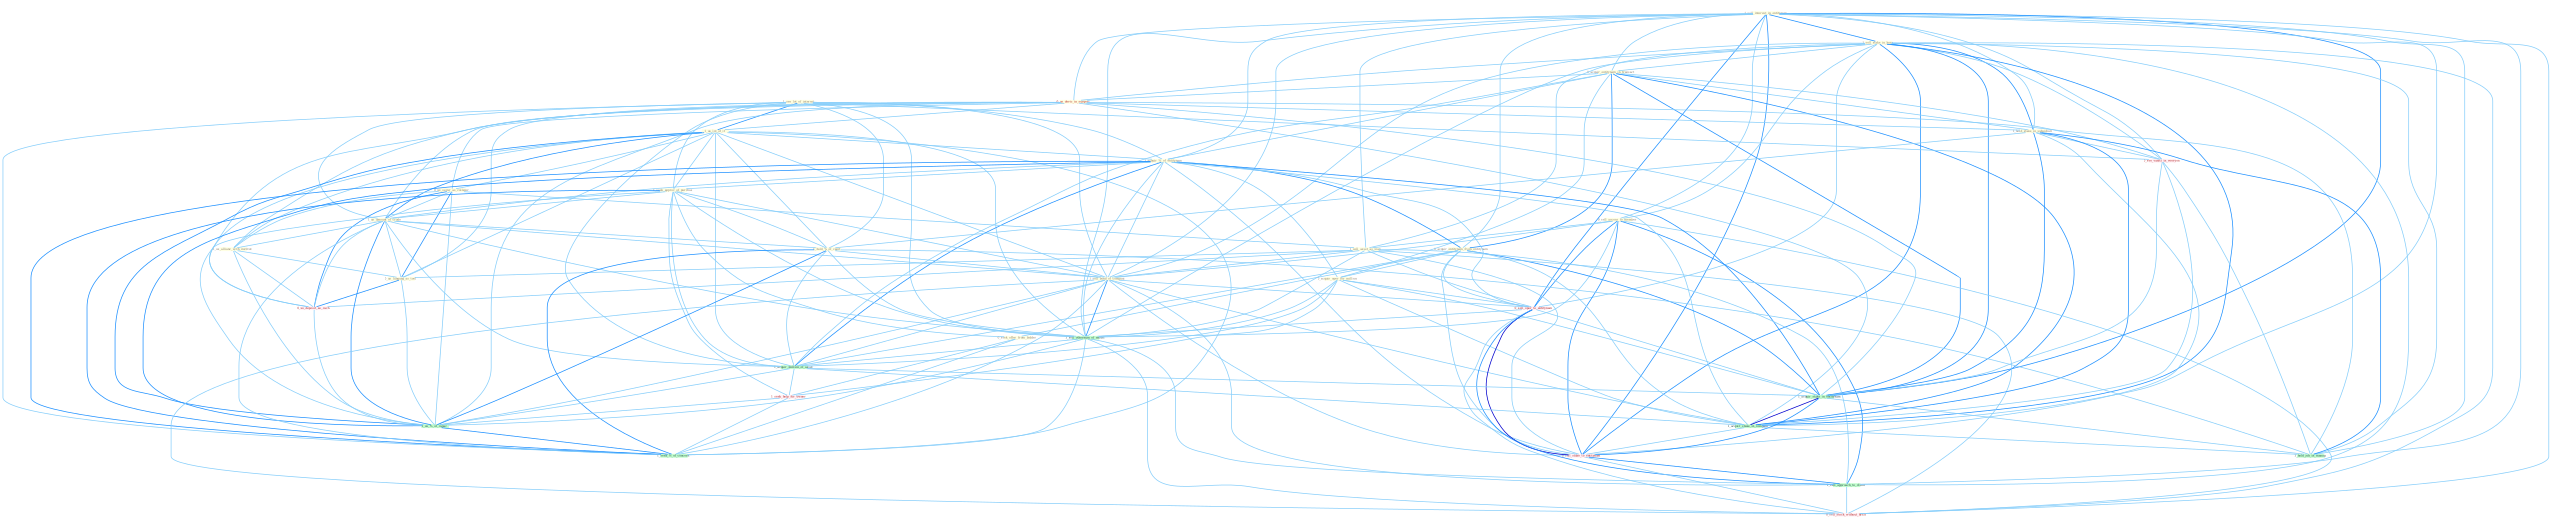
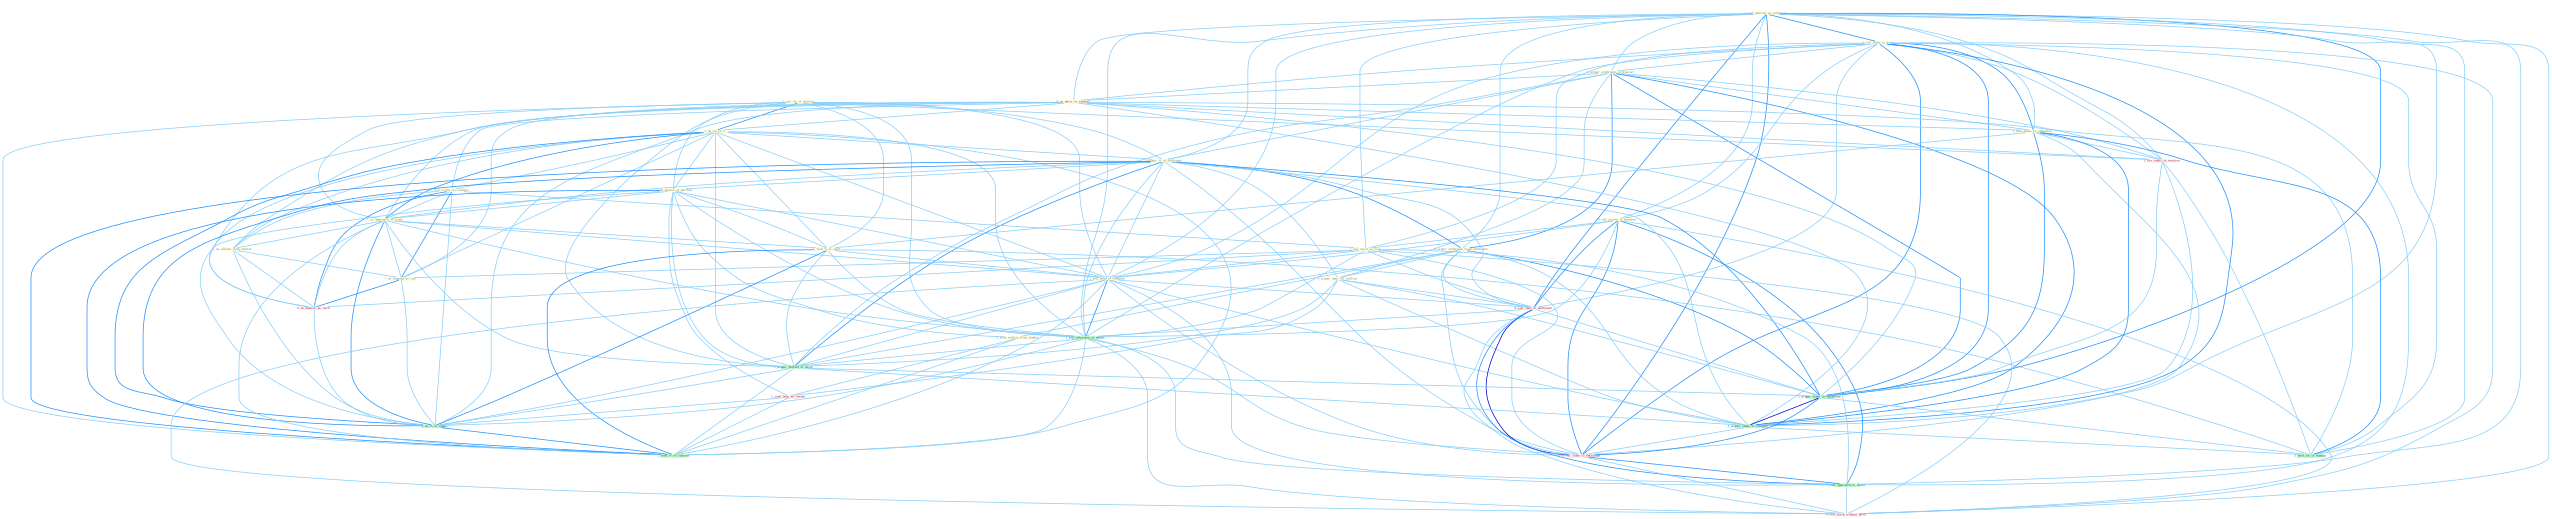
edge "0_us_devic_in_surgeri" -- "0_see_vaniti_in_everyon": added
node "1_us_amount_of_crude": label "1_us_amount_of_crude" -> "1_us_approach_of_crude"
edge "0_acquir_oper_for_million" -- "1_sell_othernum_of_model": now "0_sell_stake_to_entitynam" -- "1_sell_othernum_of_model"
node "0_seek_offer_from_bidder": label "0_seek_offer_from_bidder" -> "0_seek_million_from_bidder"
edge "1_acquir_million_of_asset" -- "1_seek_help_for_owner": now "1_acquir_million_of_asset" -- "1_seek_%_of_concern"
